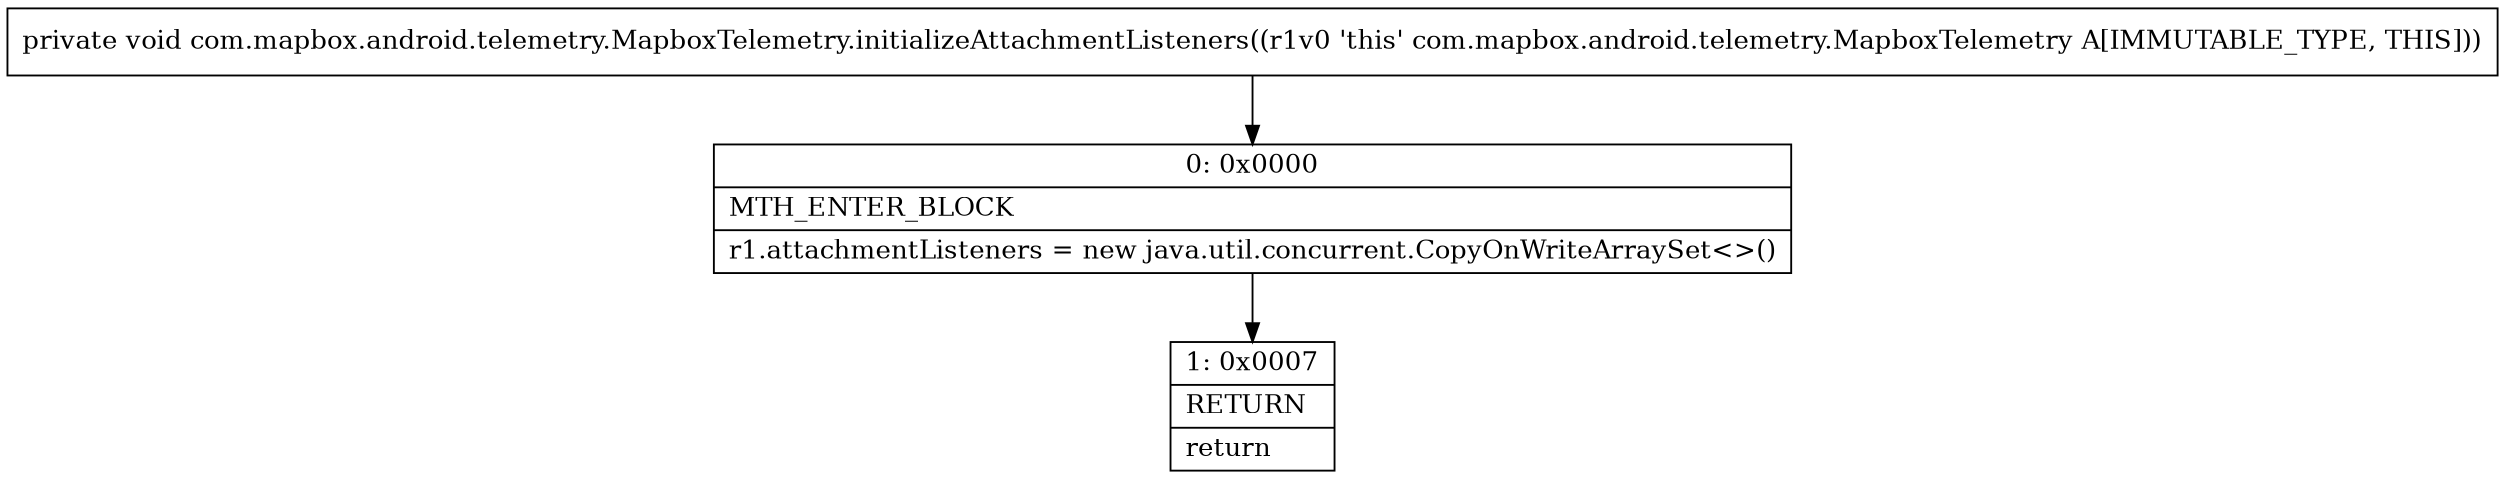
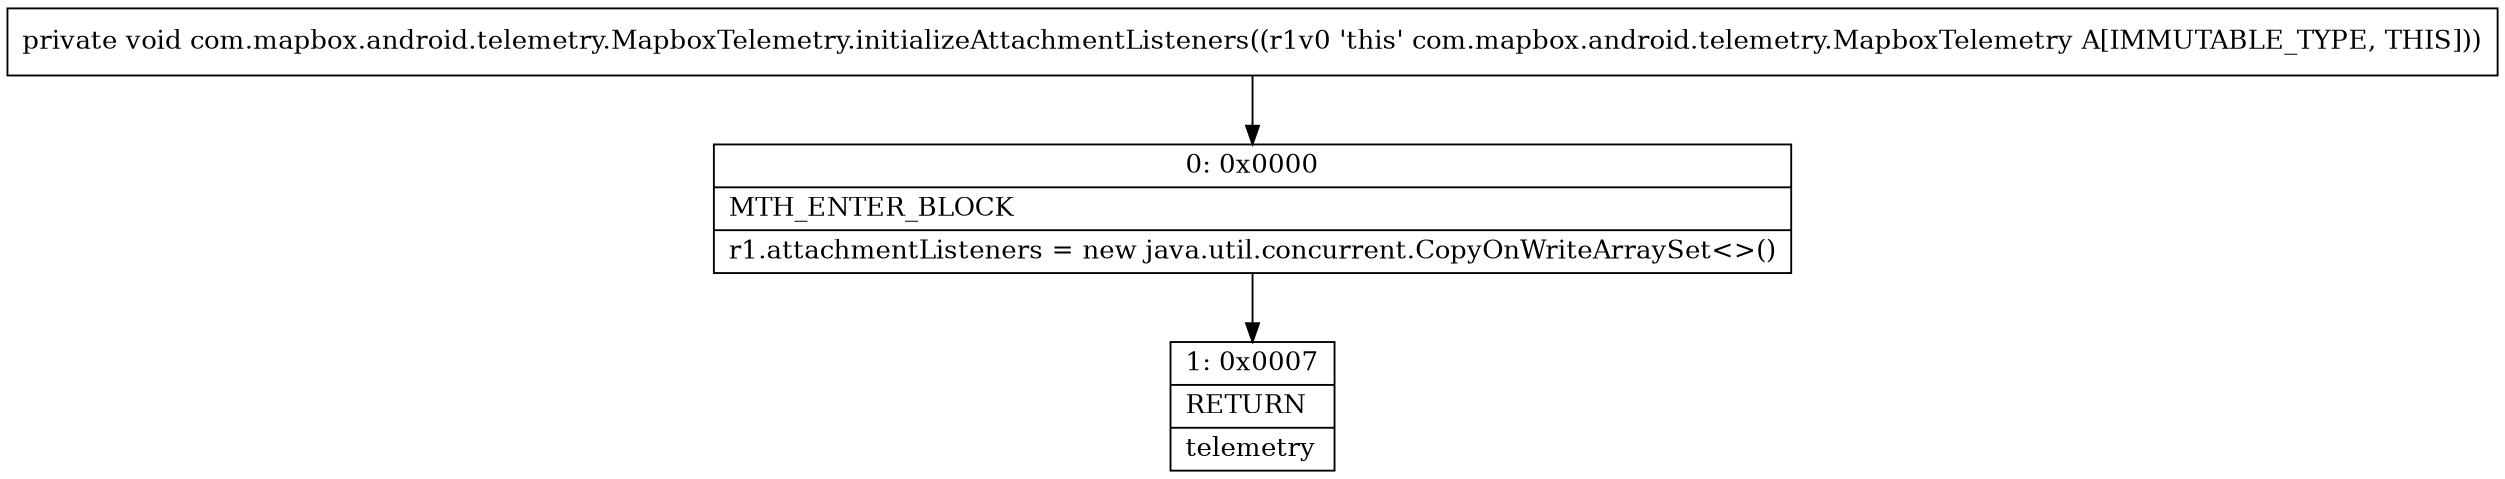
node "1: 0x0007": text "return" -> "telemetry"
